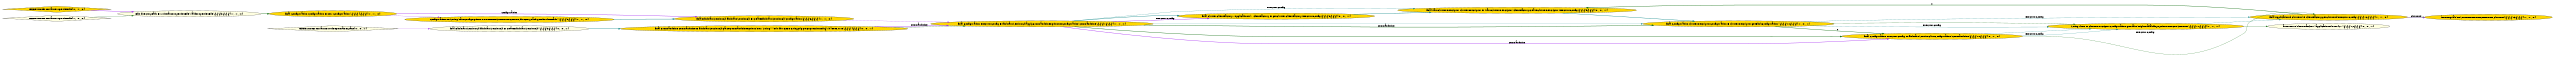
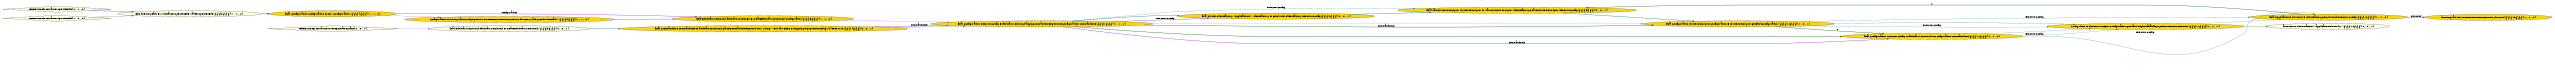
node "testResumeFromYarnPropertiesFile['0', '1', '0']": fillcolor gold -> lightyellow
